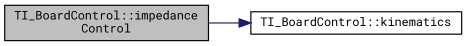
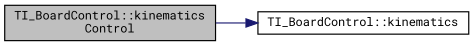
node "TI_BoardControl::impedance Control": label "TI_BoardControl::impedance Control" -> "TI_BoardControl::kinematics Control"
